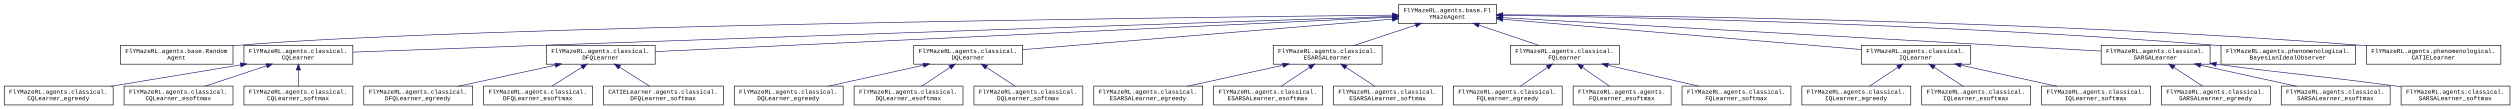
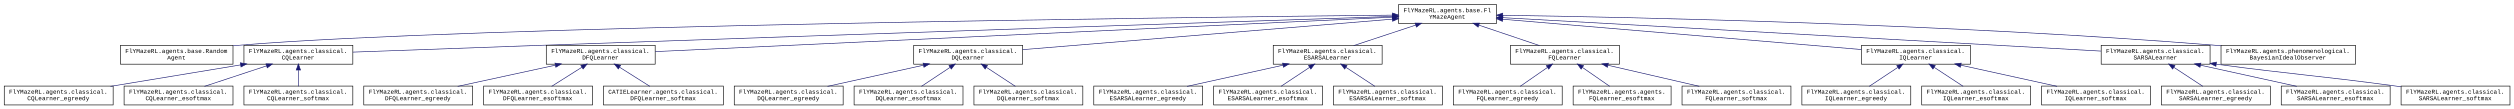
node "FlYMazeRL.agents.phenomenological. CATIELearner": removed
